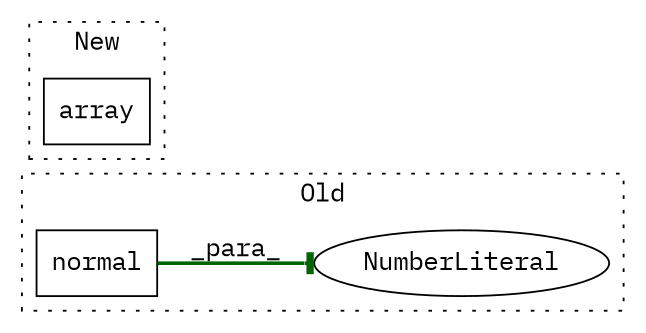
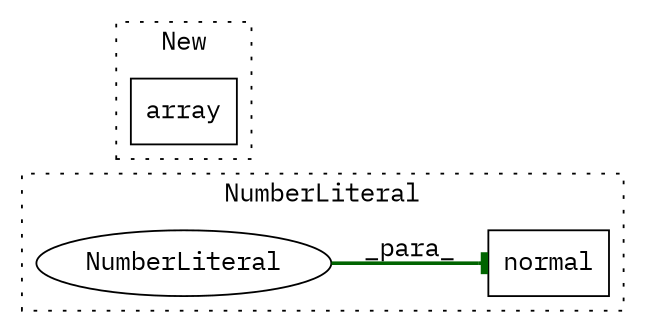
cluster "Old": label "Old" -> "NumberLiteral"
edge "normal" -> "NumberLiteral": reversed
